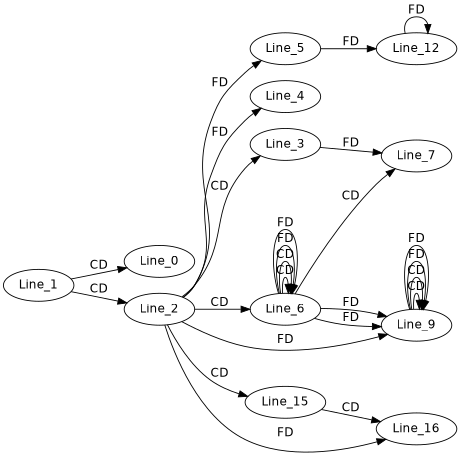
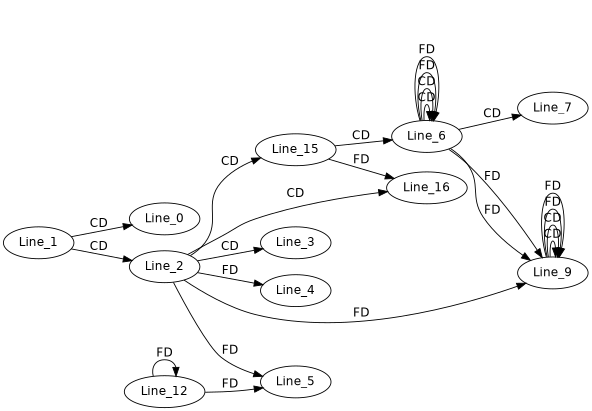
edge "Line_5" -> "Line_12": reversed
edge "Line_3" -> "Line_7": removed, label "FD"
edge "Line_2" -> "Line_6": now "Line_15" -> "Line_6"
edge "Line_15" -> "Line_16": label "CD" -> "FD"
edge "Line_2" -> "Line_16": label "FD" -> "CD"
